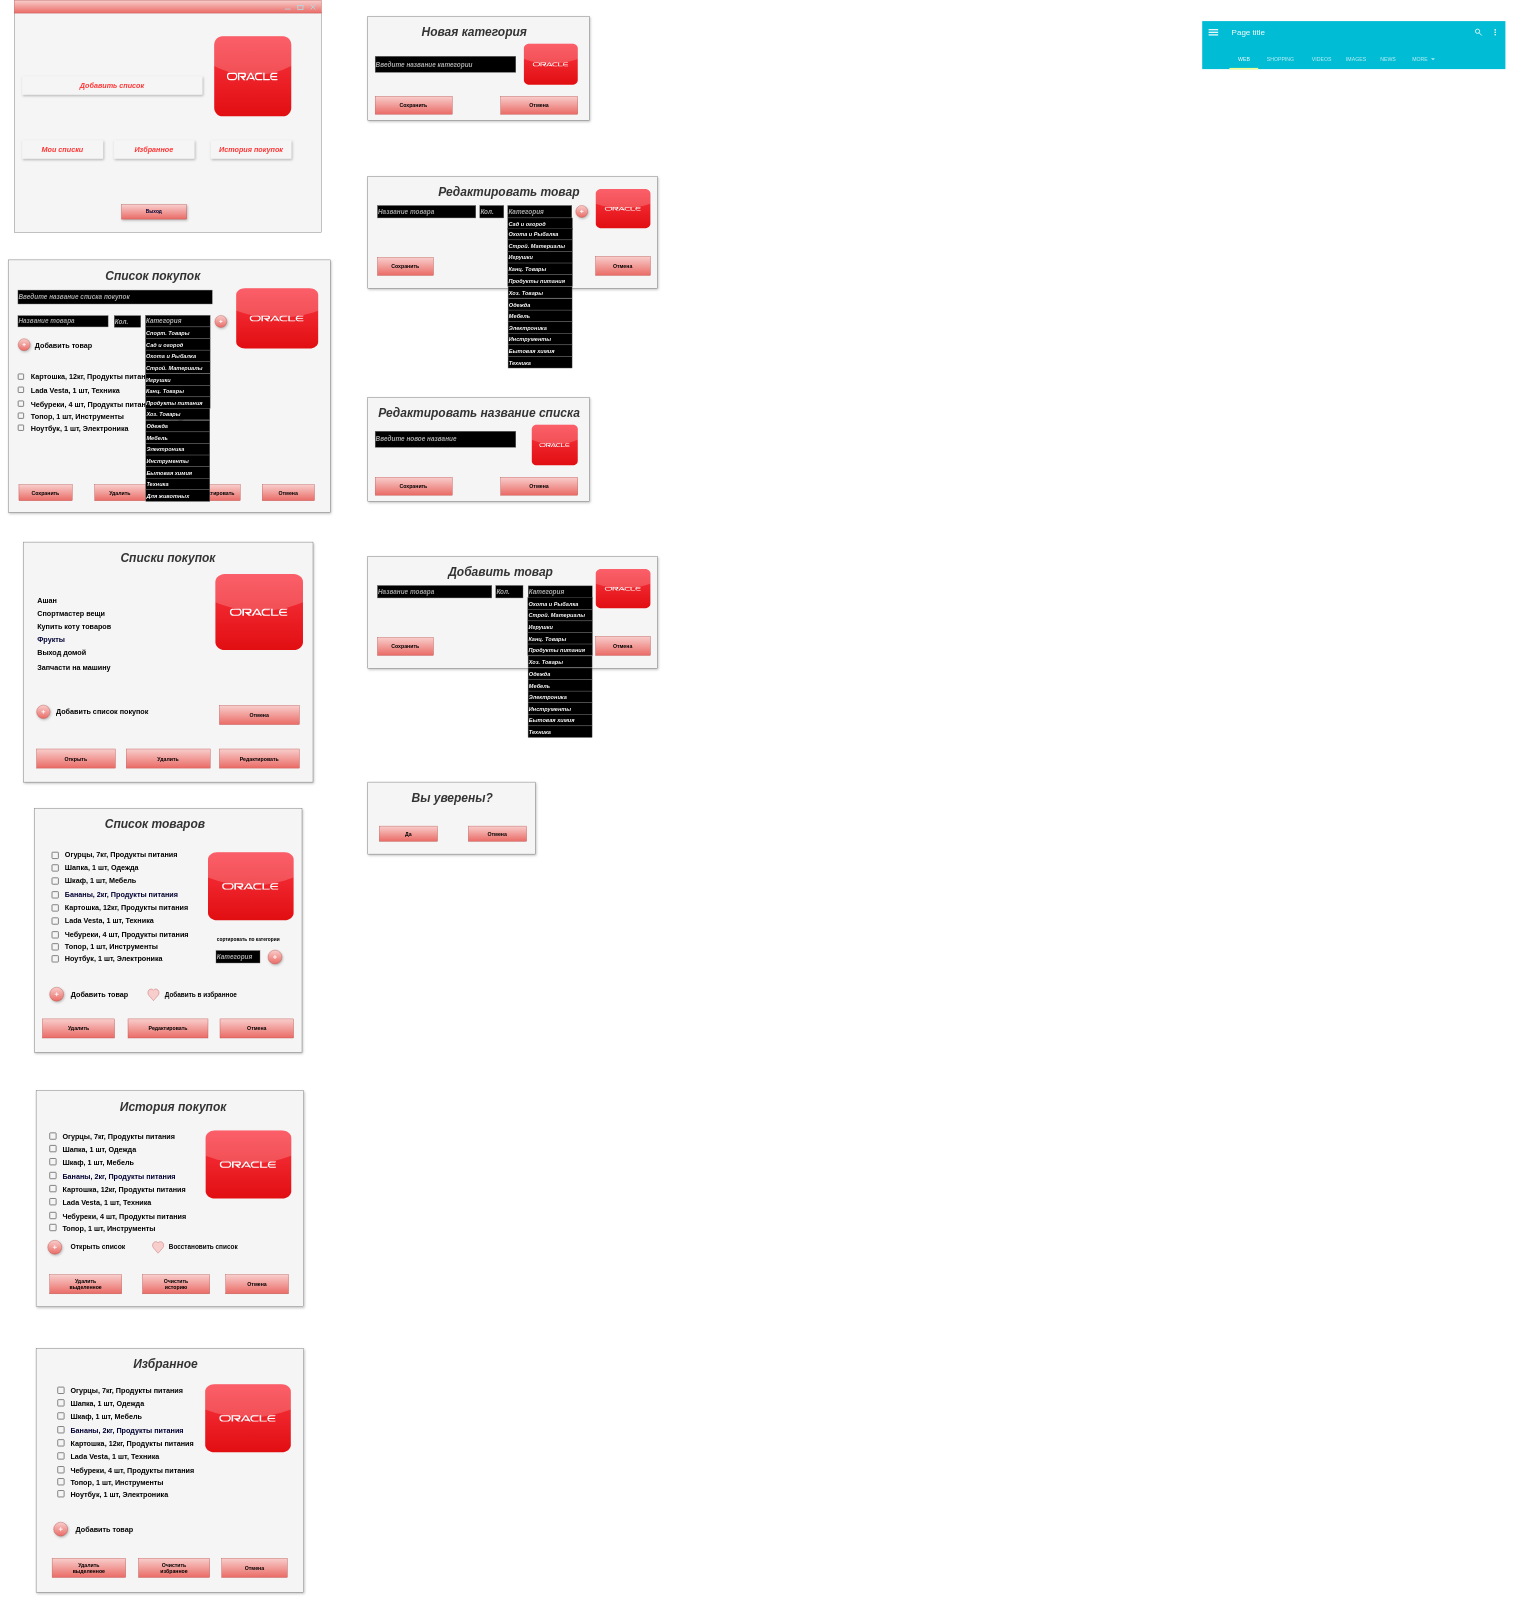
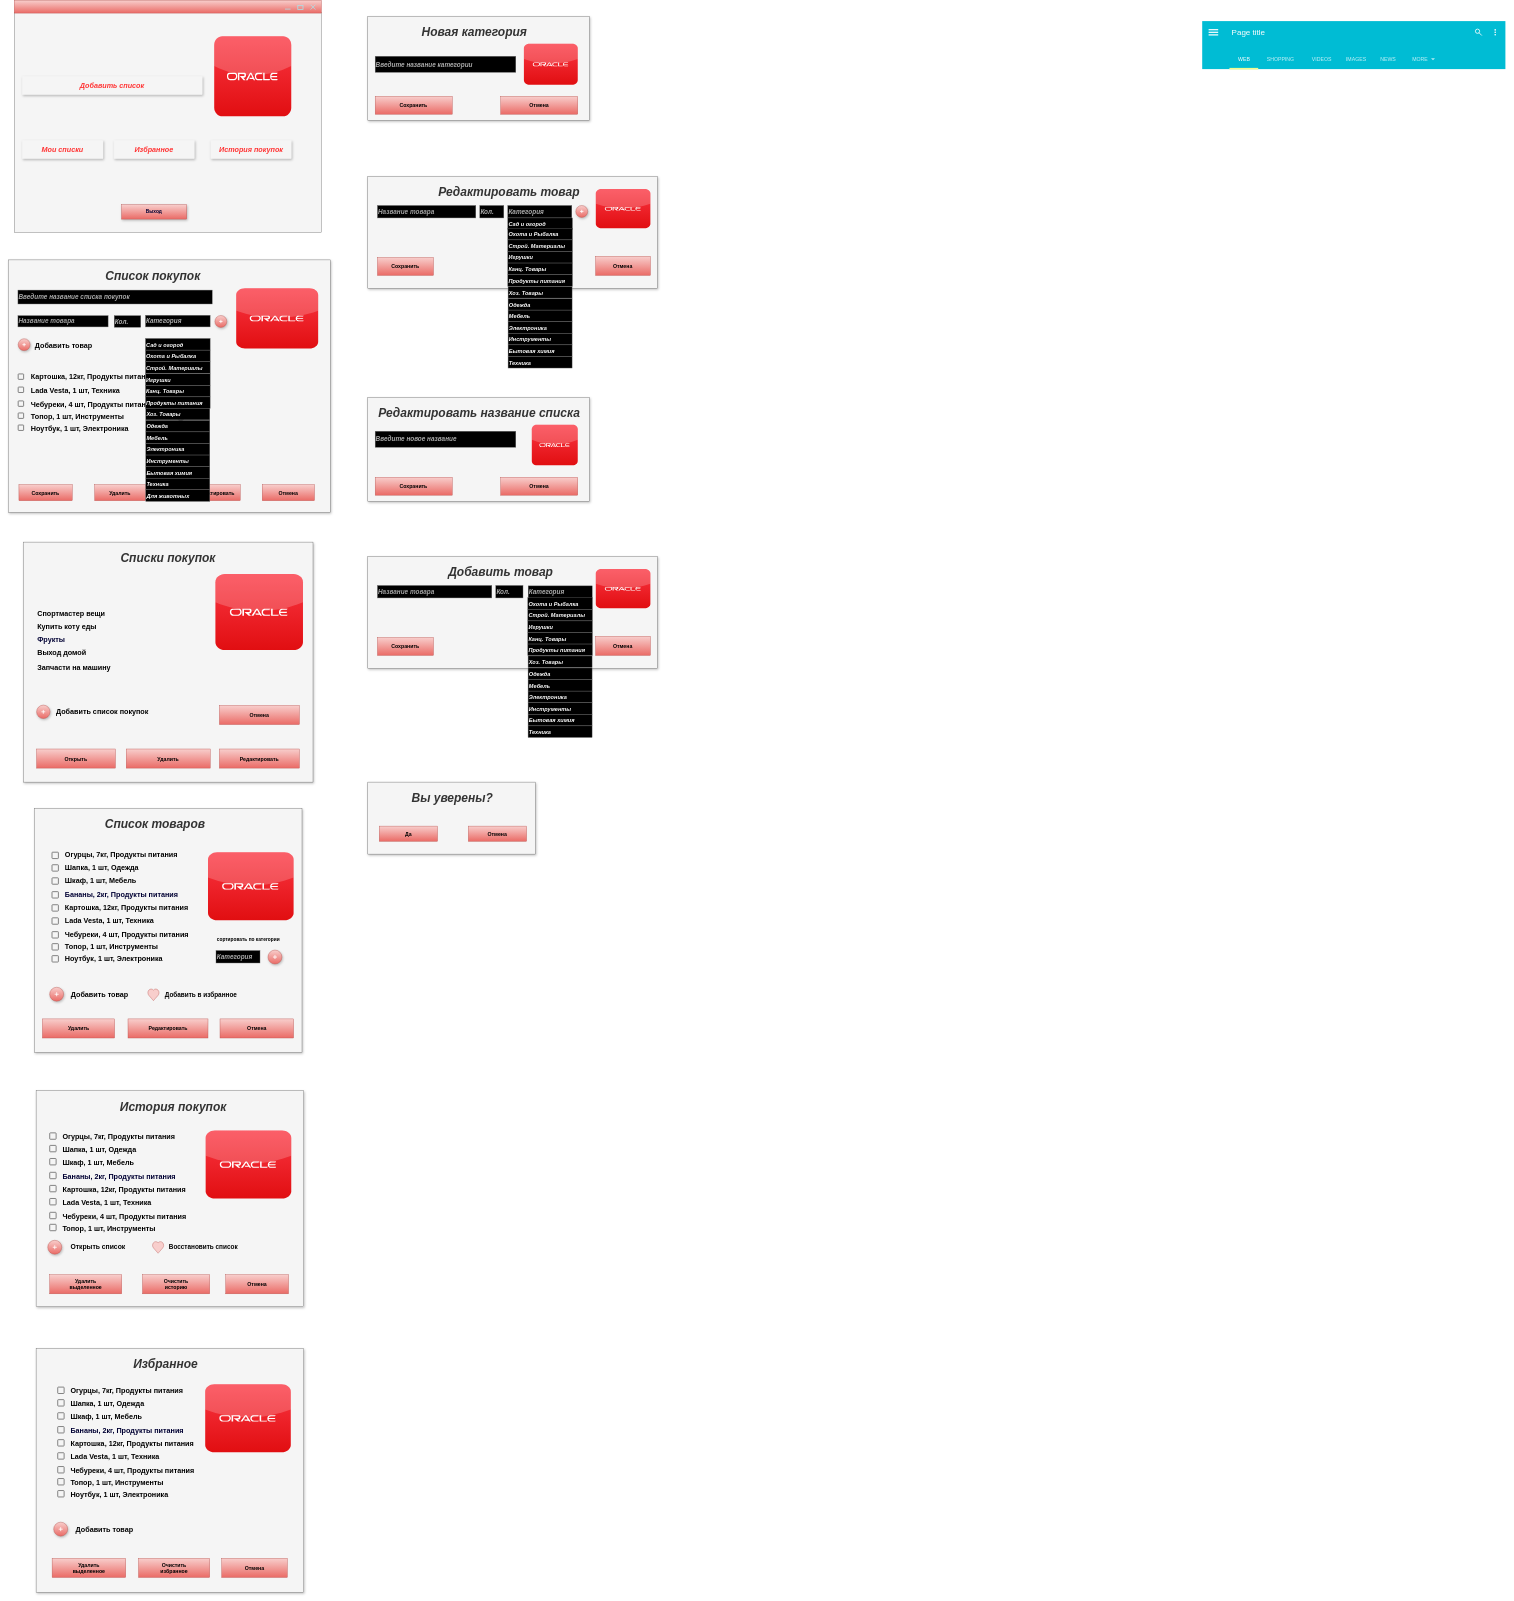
node "Спорт. Товары": removed
node "Ашан": removed
node "Купить коту товаров": label "Купить коту товаров" -> "Купить коту еды"
